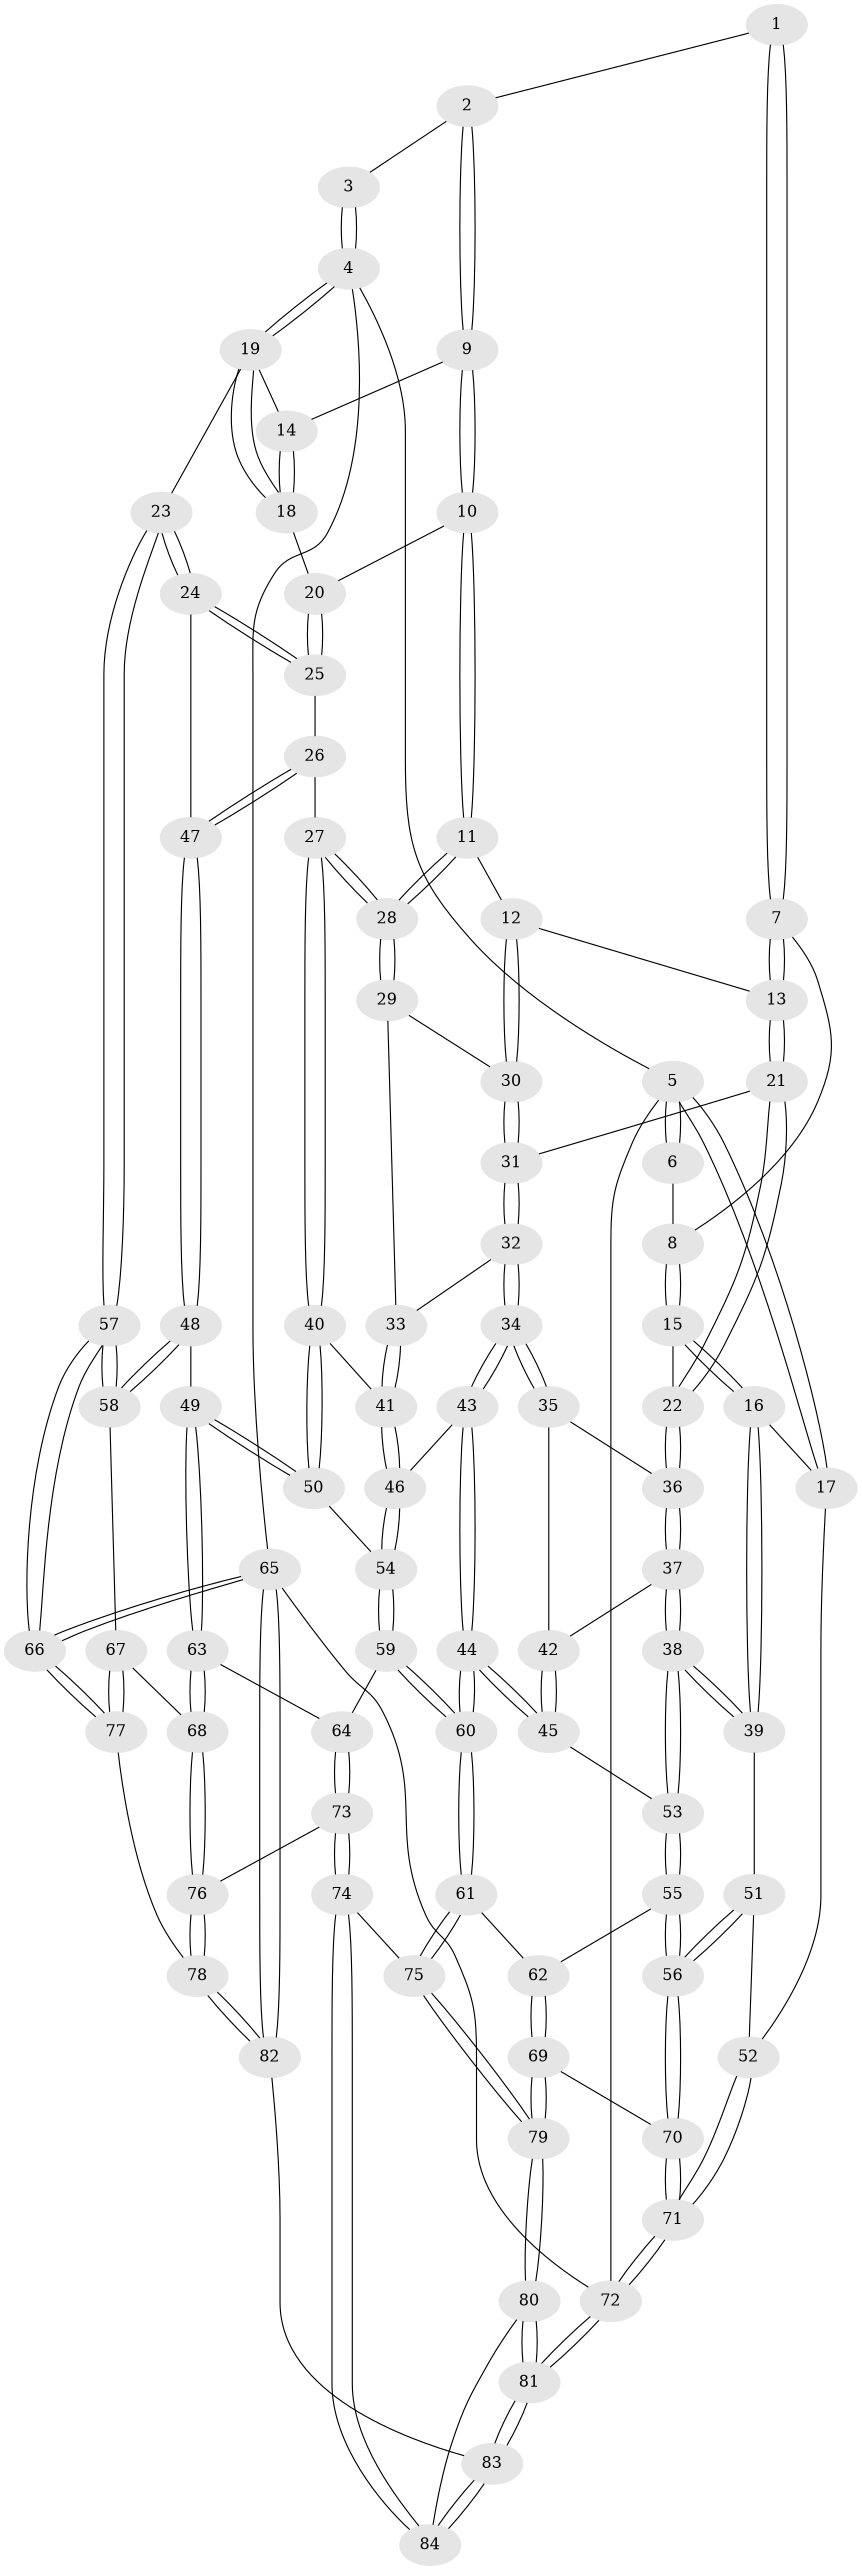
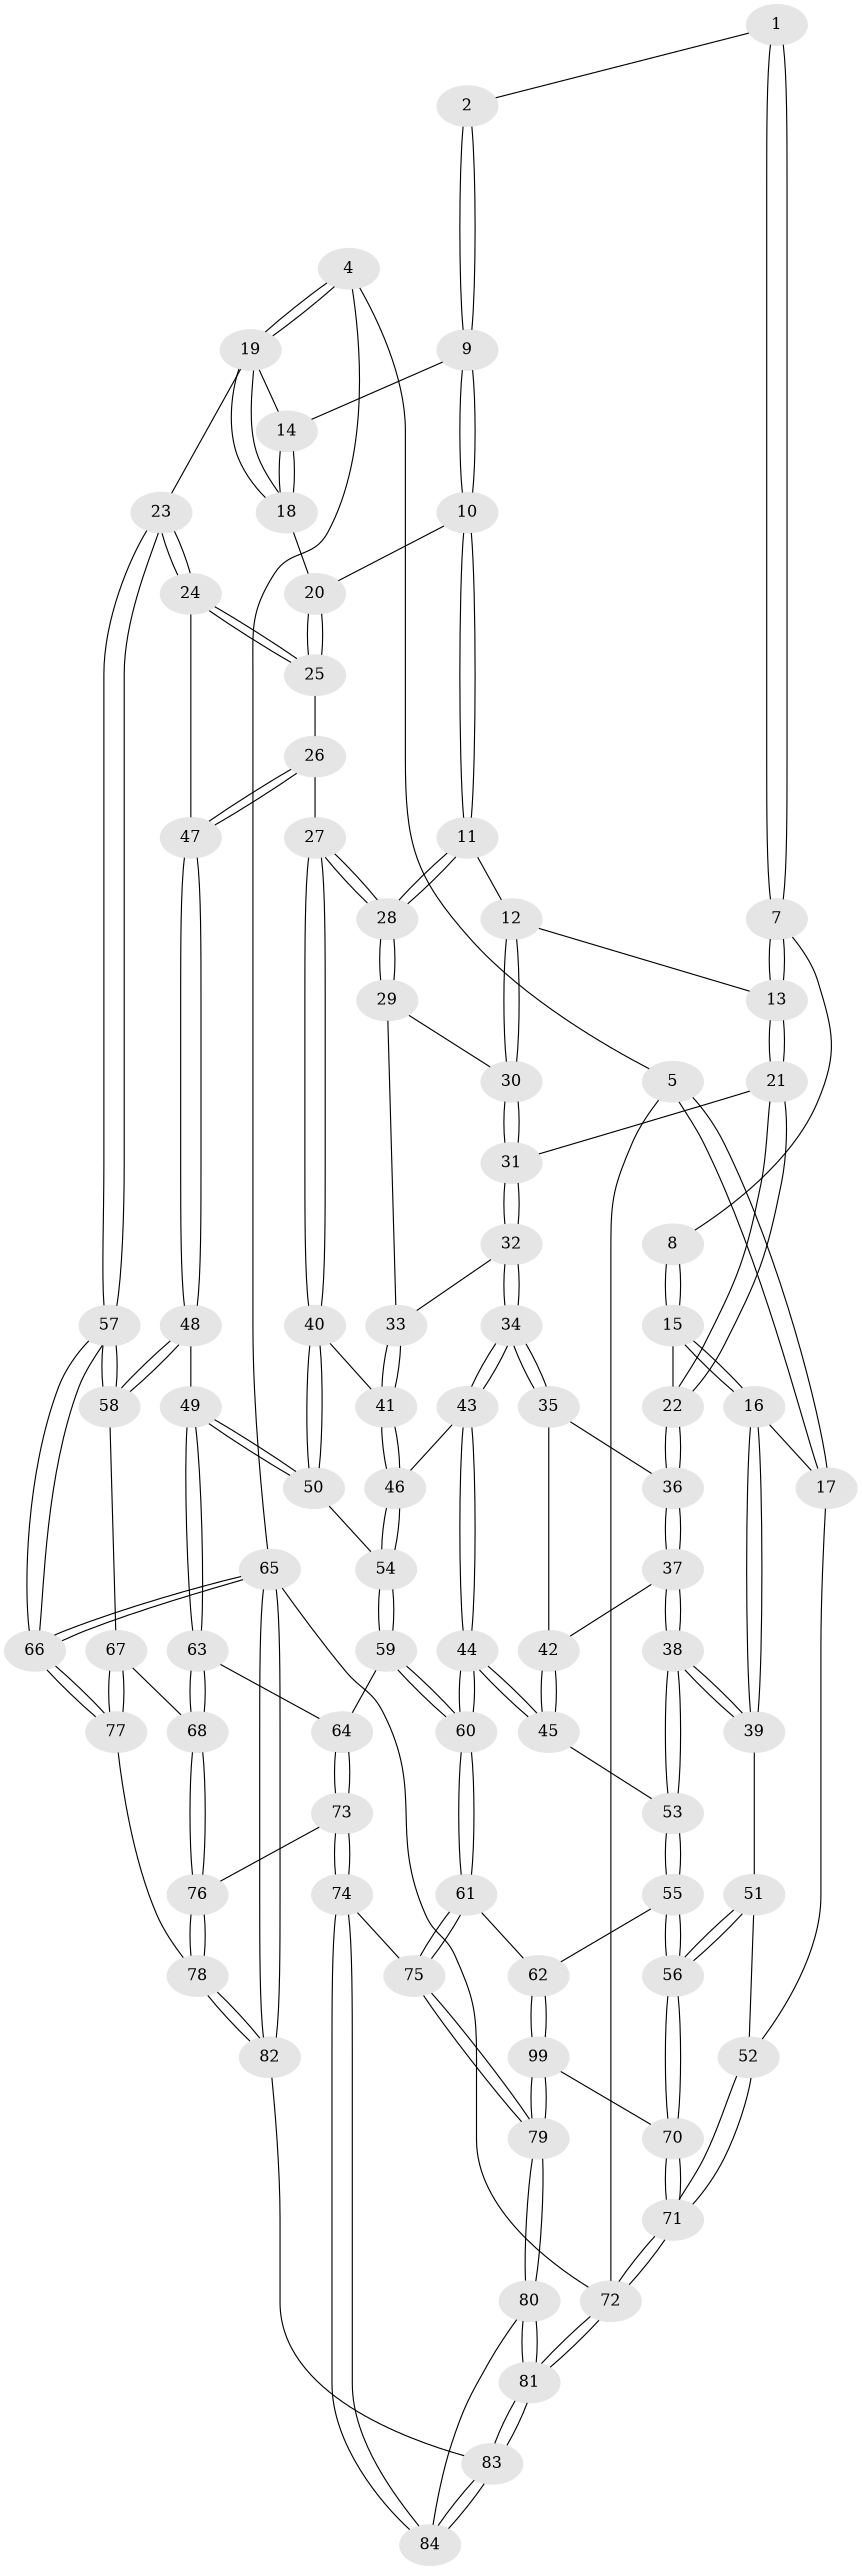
node "3": removed
node "6": removed
node "69": label "69" -> "99"
